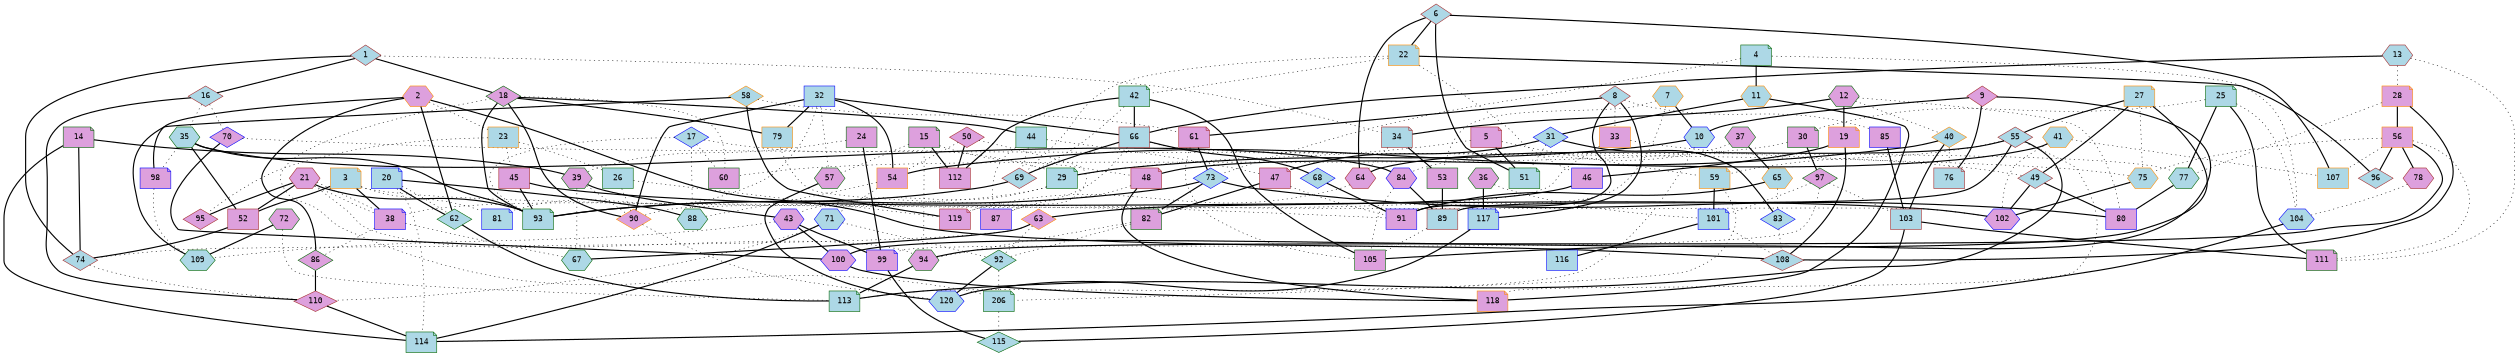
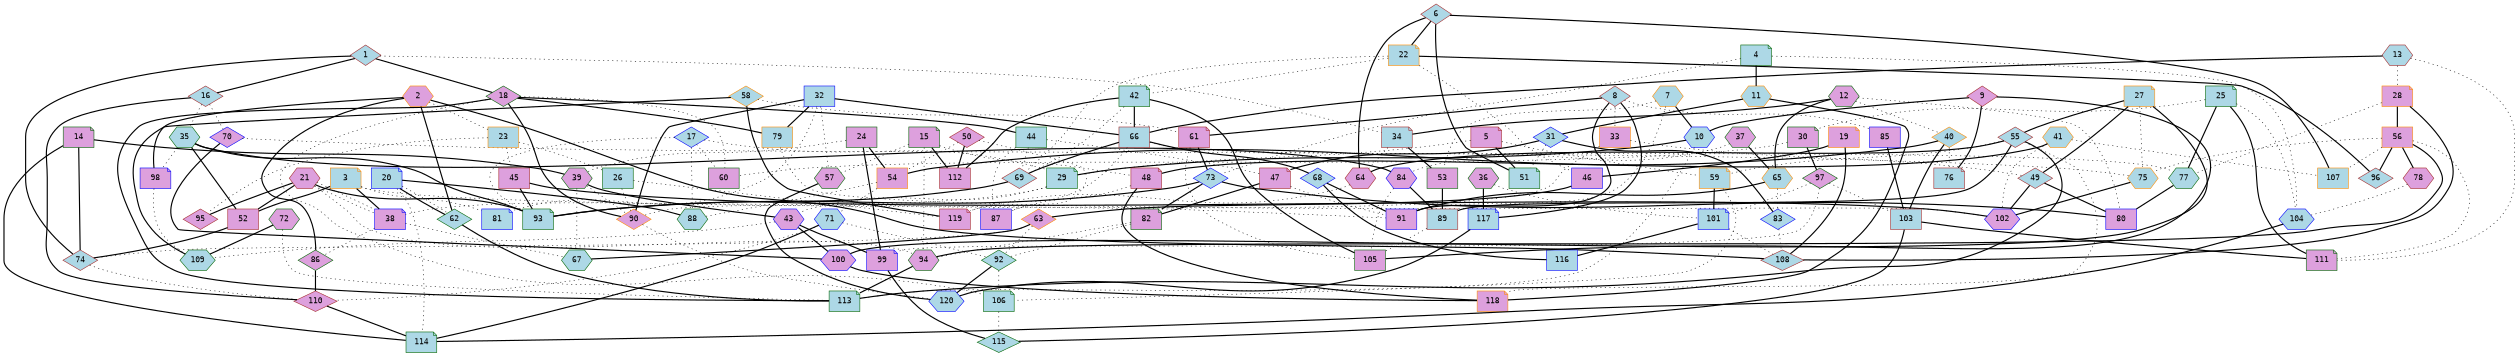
edge "12" -- "19": now "12" -- "65"
edge "32" -- "54": now "24" -- "54"
edge "18" -- "93": now "18" -- "113"
edge "68" -- "116": added
node "206": label "206" -> "106"
